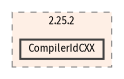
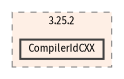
cluster "2.25.2": label "2.25.2" -> "3.25.2"
